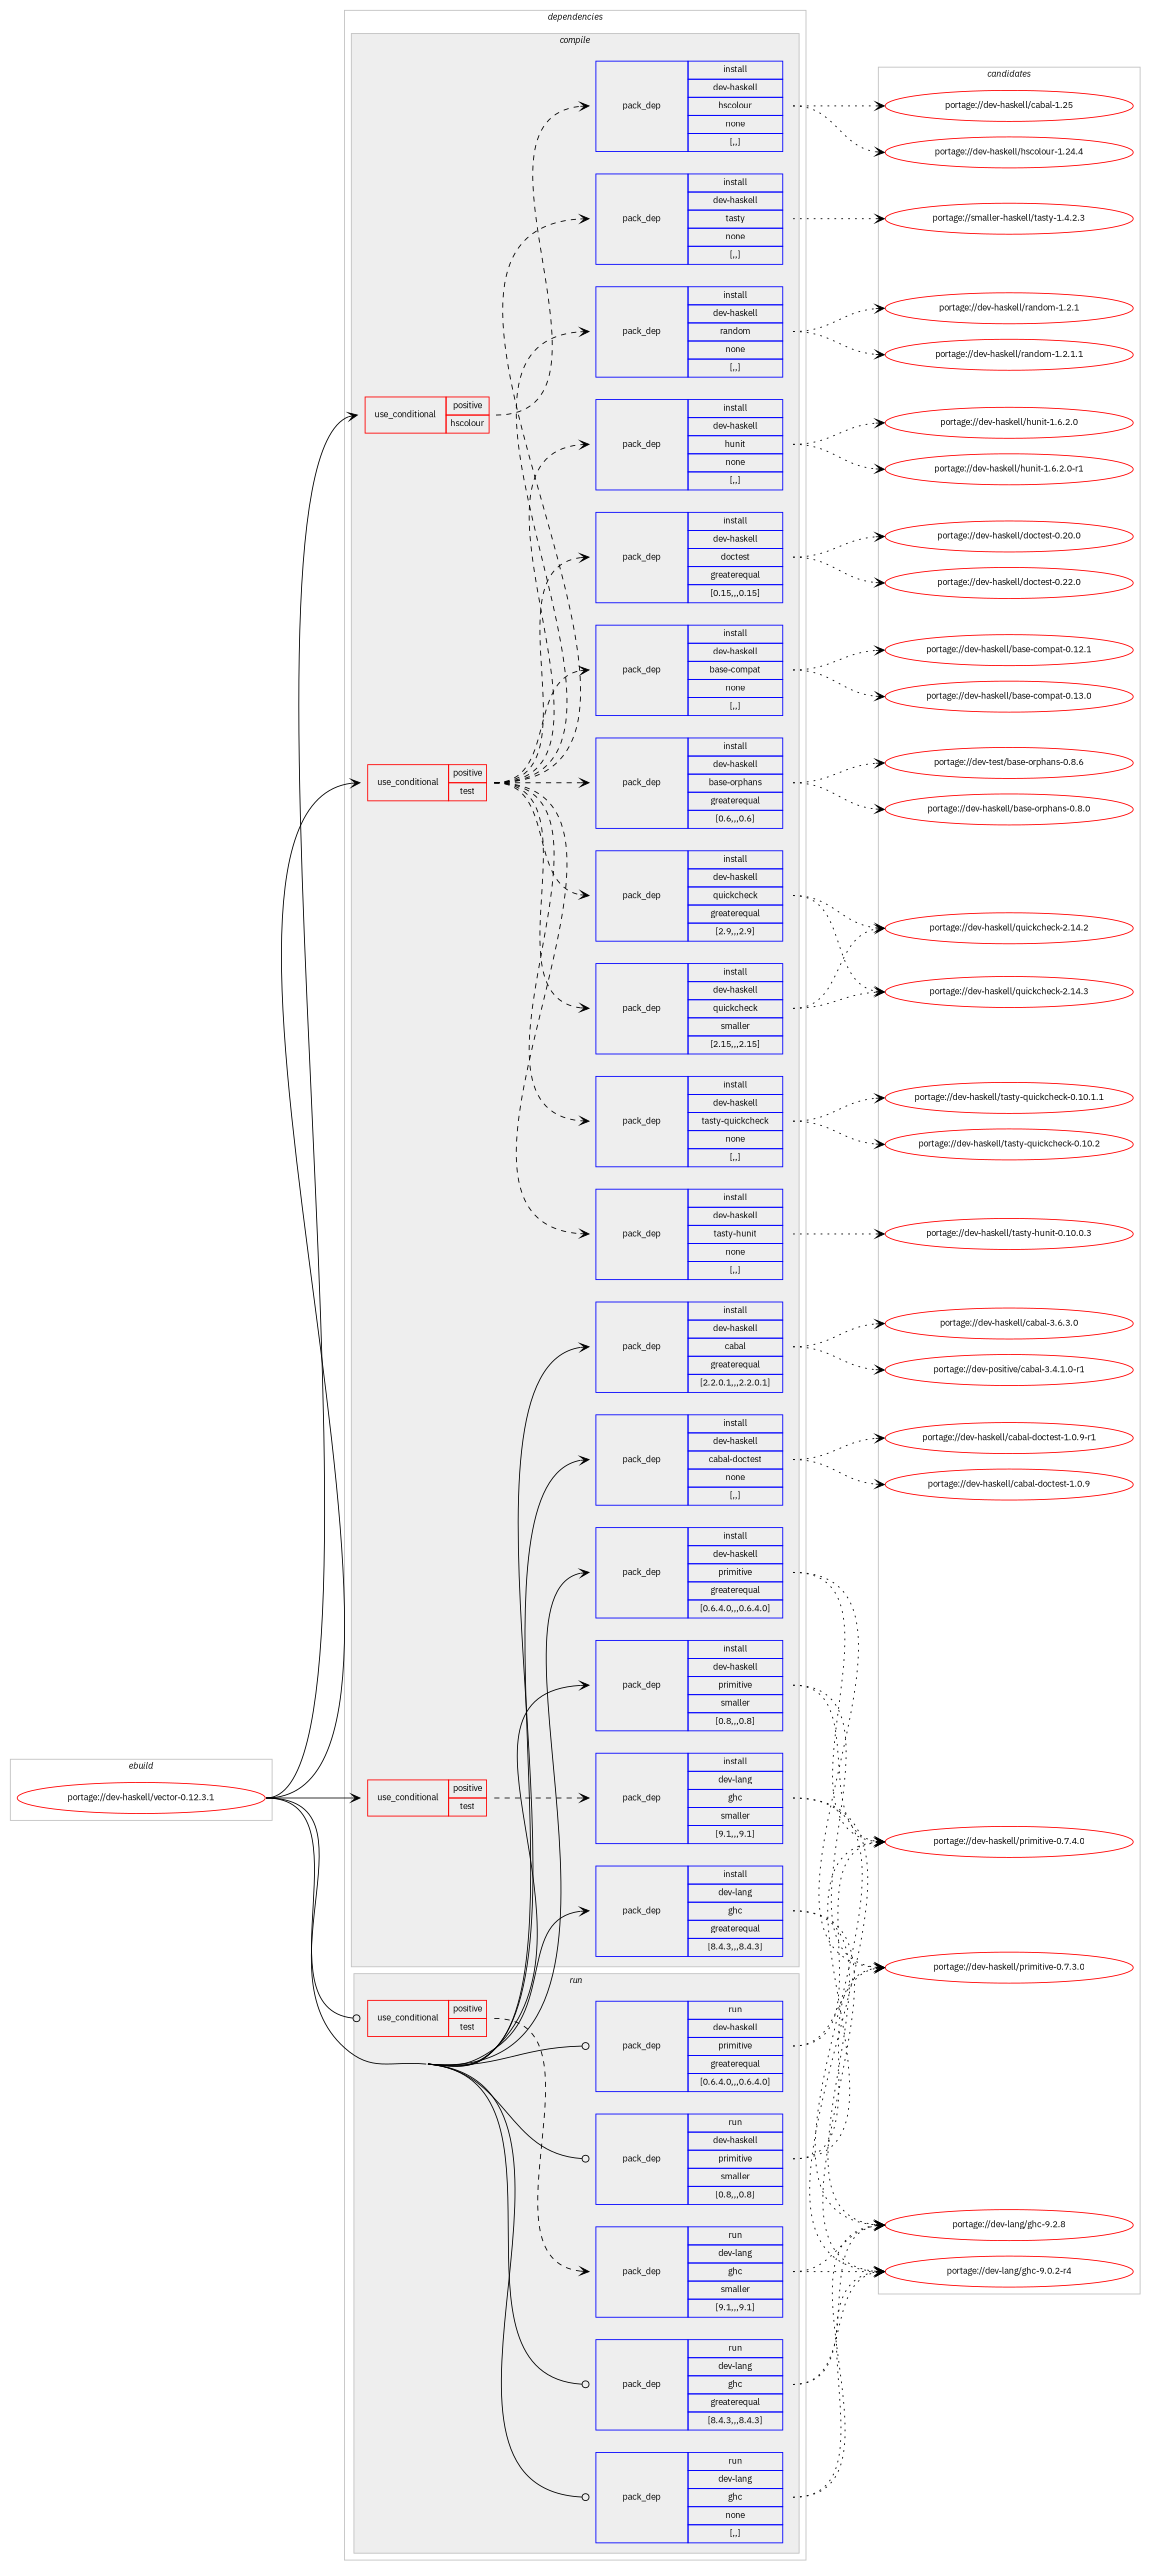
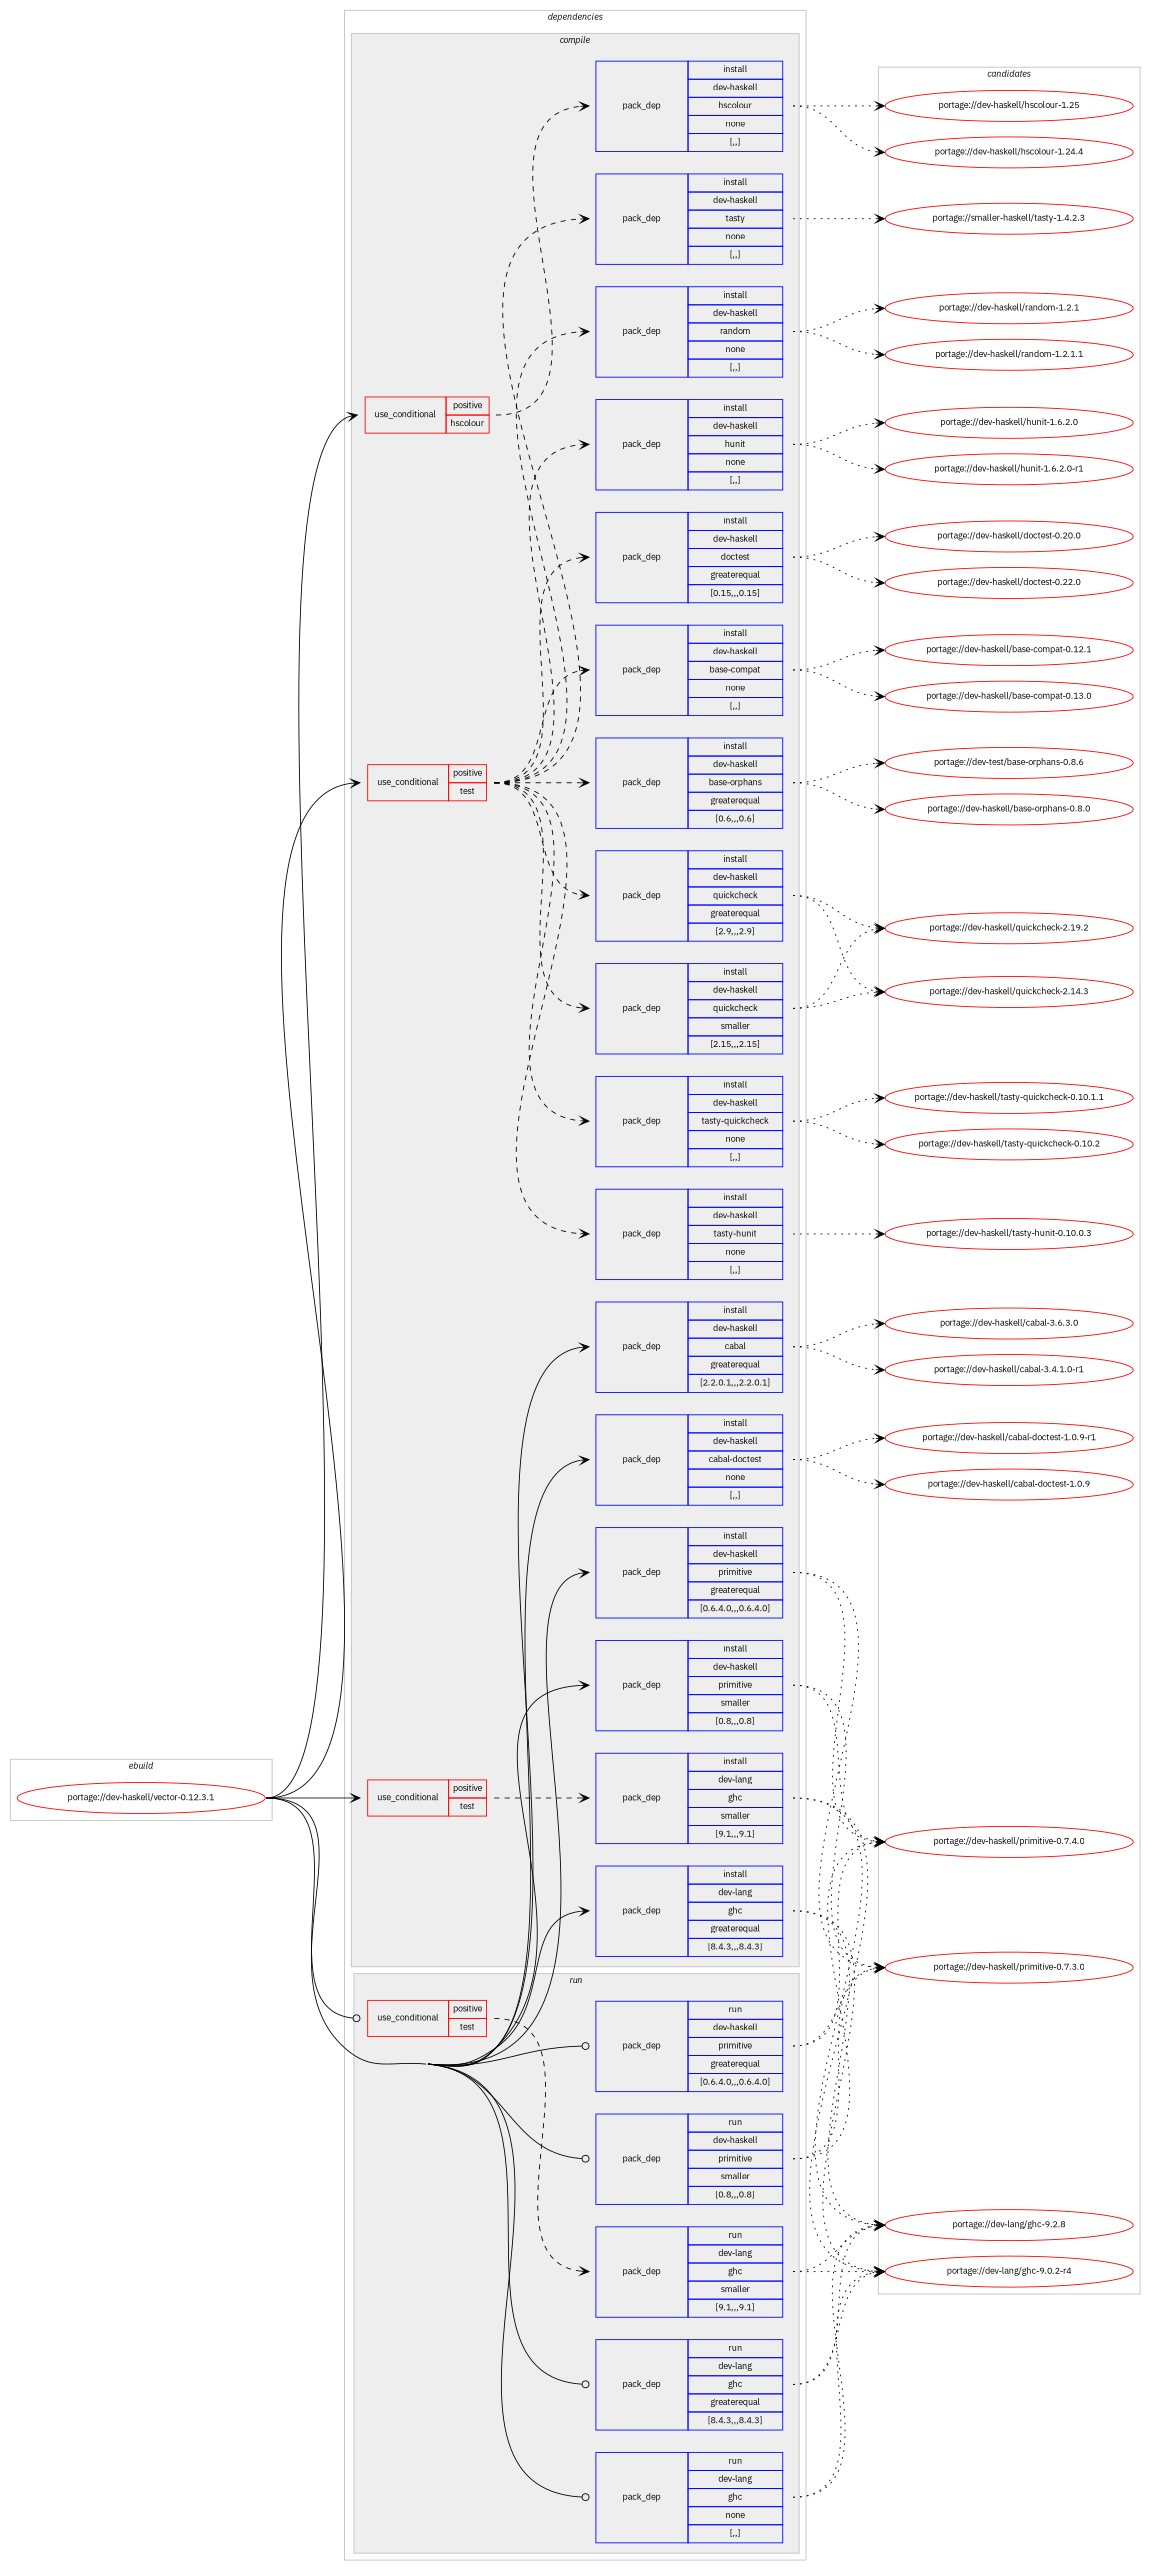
node "portage://dev-haskell/cabal-1.25": label "portage://dev-haskell/cabal-1.25" -> "portage://dev-haskell/hscolour-1.25"
node "portage://dev-haskell/quickcheck-2.14.2": label "portage://dev-haskell/quickcheck-2.14.2" -> "portage://dev-haskell/quickcheck-2.19.2"
node "portage://dev-positive/cabal-3.4.1.0-r1": label "portage://dev-positive/cabal-3.4.1.0-r1" -> "portage://dev-haskell/cabal-3.4.1.0-r1"
